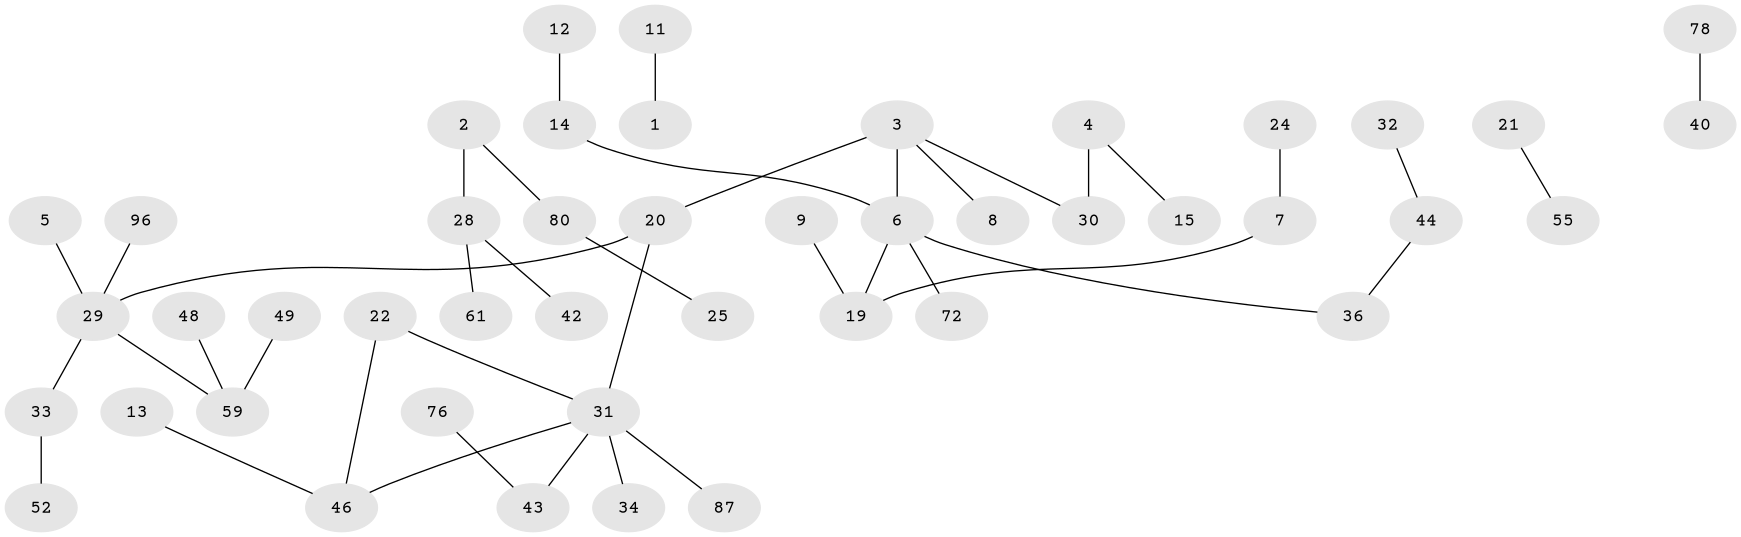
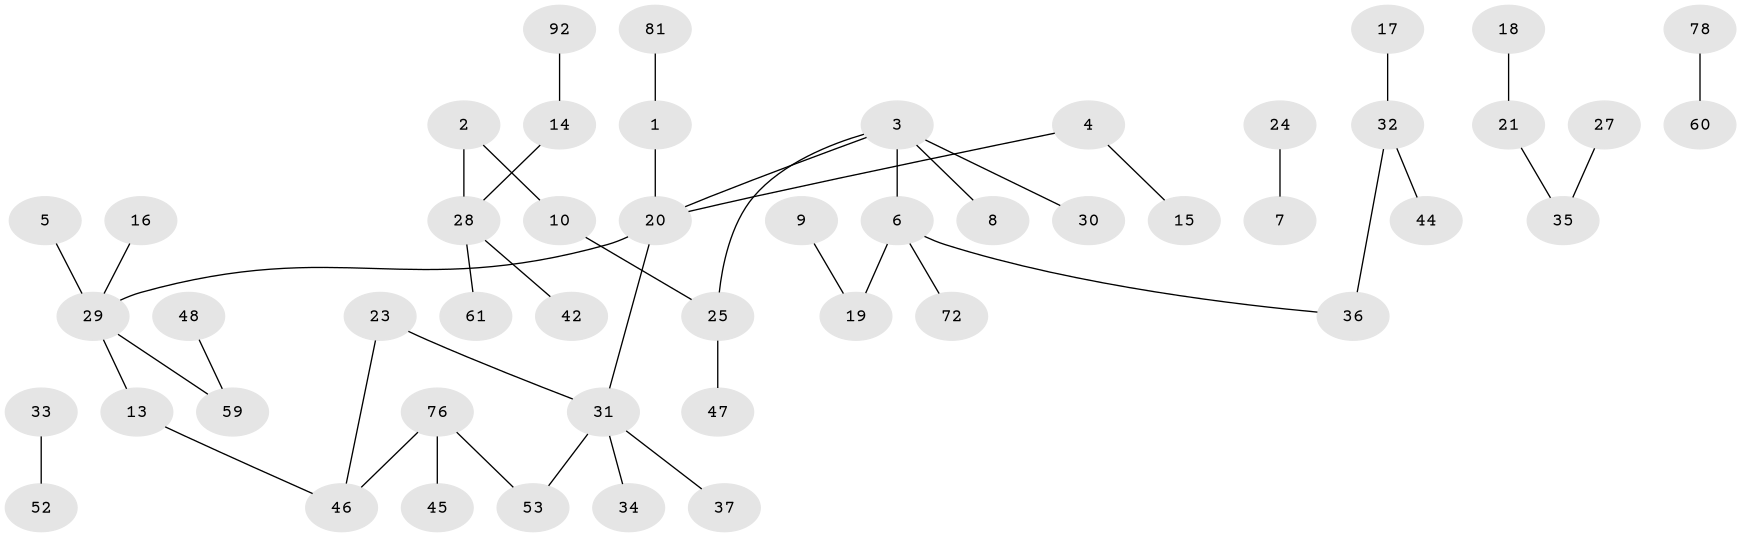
node "12": label "12" -> "92"
node "11": label "11" -> "81"
node "17": added
node "18": added
node "27": added
node "40": label "40" -> "60"
edge "1" -- "20": added
edge "14" -- "6": now "14" -- "28"
edge "4" -- "30": now "4" -- "20"
edge "3" -- "25": added
node "96": label "96" -> "16"
node "80": label "80" -> "10"
node "55": label "55" -> "35"
edge "7" -- "19": removed
edge "44" -- "36": now "32" -- "36"
node "49": removed
node "22": label "22" -> "23"
edge "29" -- "33": now "29" -- "13"
node "47": added
edge "31" -- "46": now "76" -- "46"
node "45": added
node "43": label "43" -> "53"
node "87": label "87" -> "37"
